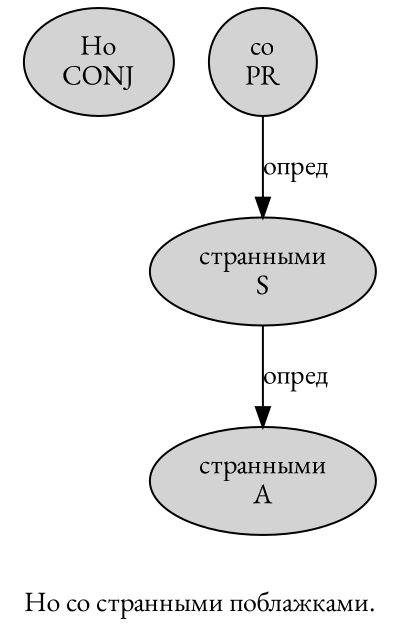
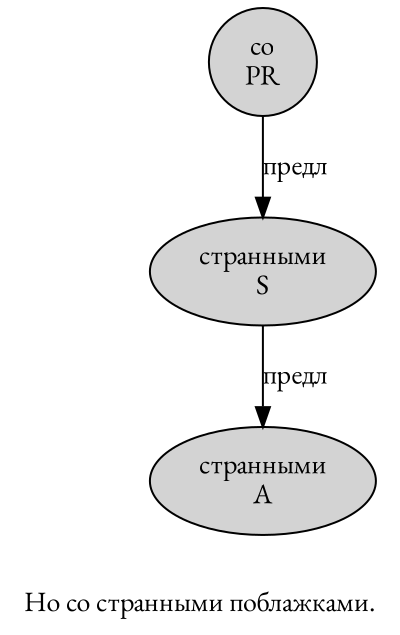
node "Но CONJ": removed
edge "со PR" -> "странными S": label "опред" -> "предл"
edge "странными S" -> "странными A": label "опред" -> "предл"
